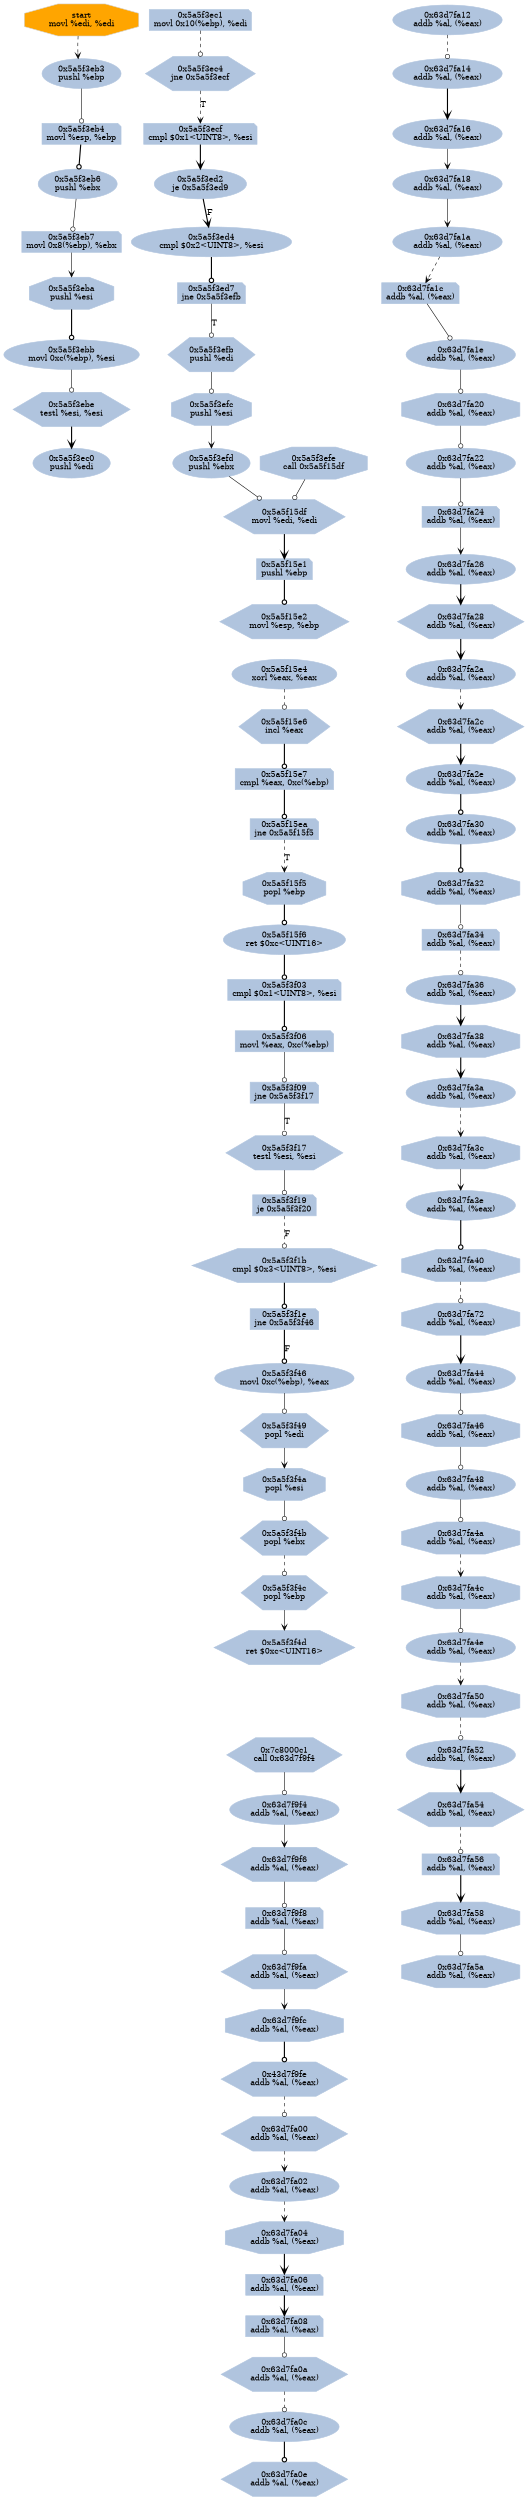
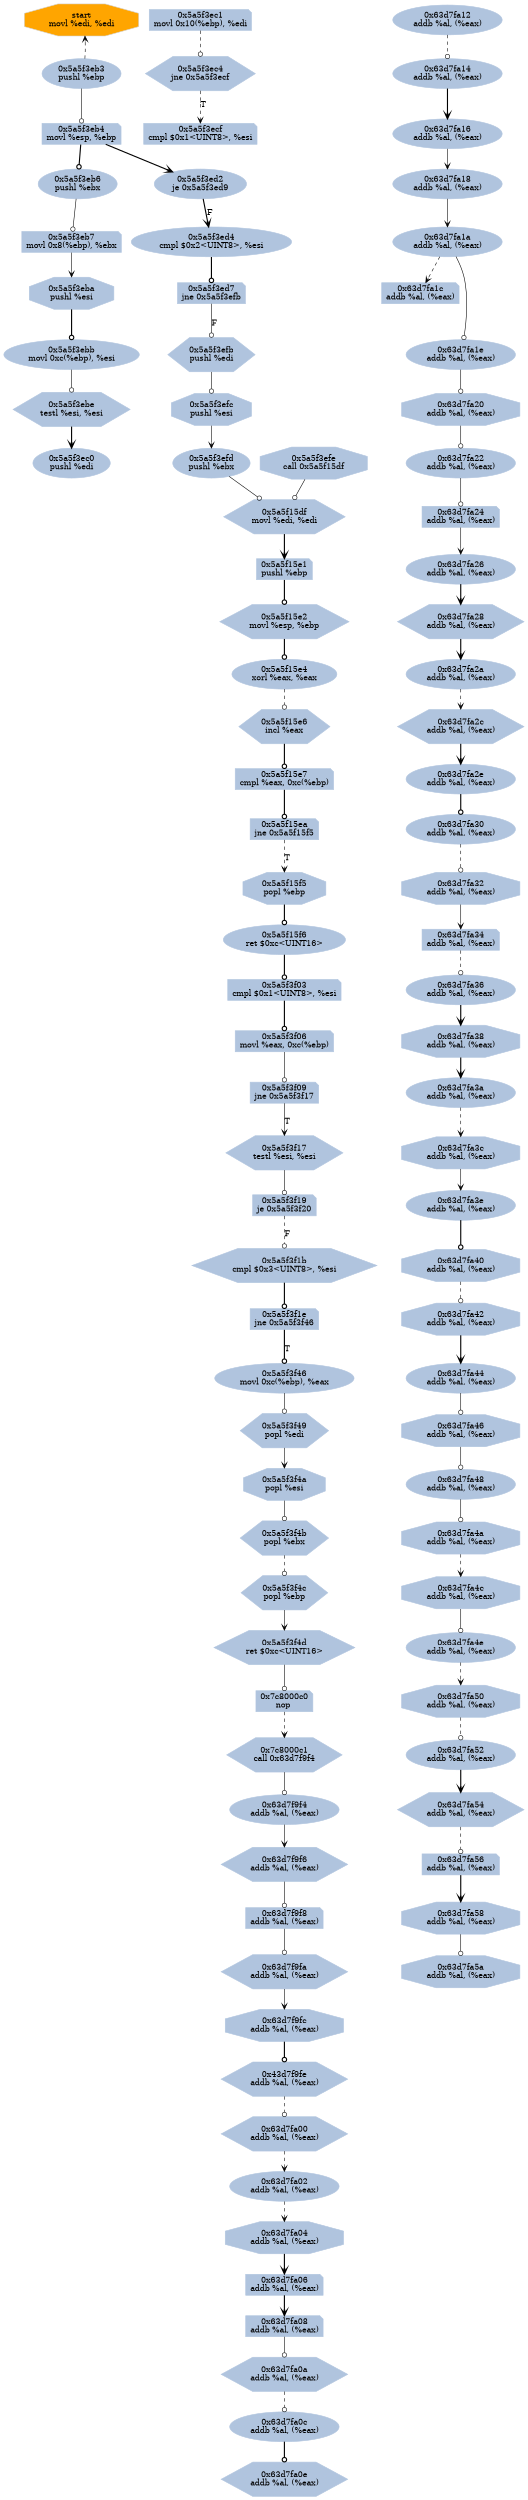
edge "start movl %edi, %edi" -> "0x5a5f3eb3 pushl %ebp": reversed
edge "0x5a5f3ecf cmpl $0x1<UINT8>, %esi" -> "0x5a5f3ed2 je 0x5a5f3ed9": now "0x5a5f3eb4 movl %esp, %ebp" -> "0x5a5f3ed2 je 0x5a5f3ed9"
edge "0x63d7fa1c addb %al, (%eax)" -> "0x63d7fa1e addb %al, (%eax)": now "0x63d7fa1a addb %al, (%eax)" -> "0x63d7fa1e addb %al, (%eax)"
edge "0x5a5f3ed7 jne 0x5a5f3efb" -> "0x5a5f3efb pushl %edi": label "T" -> "F"
edge "0x5a5f15e2 movl %esp, %ebp" -> "0x5a5f15e4 xorl %eax, %eax": added
edge "0x63d7fa30 addb %al, (%eax)" -> "0x63d7fa32 addb %al, (%eax)": style bold -> dashed
edge "0x63d7fa32 addb %al, (%eax)" -> "0x63d7fa34 addb %al, (%eax)": arrowhead odot -> vee
edge "0x5a5f3f09 jne 0x5a5f3f17" -> "0x5a5f3f17 testl %esi, %esi": arrowhead odot -> vee
node "0x63d7fa72 addb %al, (%eax)": label "0x63d7fa72 addb %al, (%eax)" -> "0x63d7fa42 addb %al, (%eax)"
edge "0x5a5f3f1e jne 0x5a5f3f46" -> "0x5a5f3f46 movl 0xc(%ebp), %eax": label "F" -> "T"
node "0x7c8000c0 nop": added
